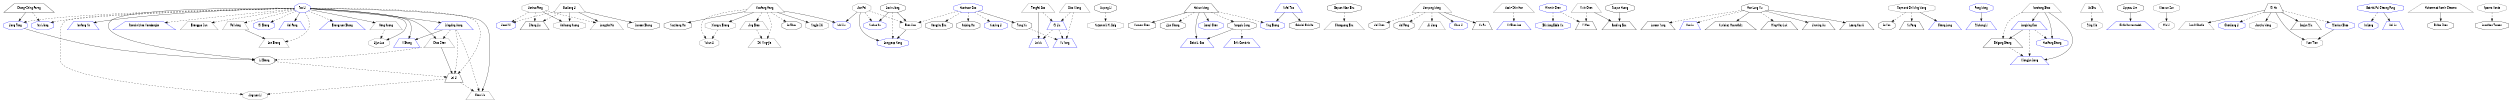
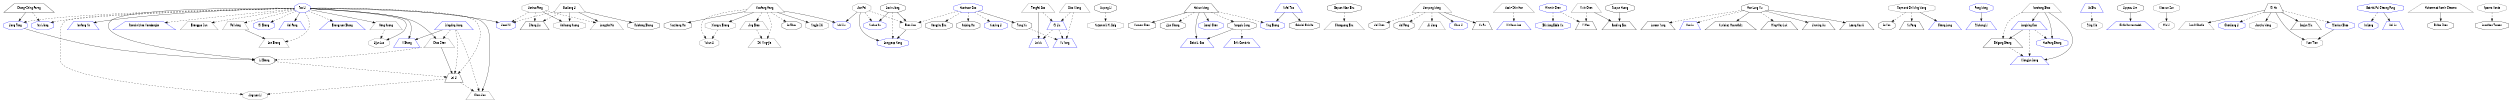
node "Jia Zhu": color gray40 -> blue
edge "Tao Li" -> "Dingding Wang": now "Tao Li" -> "Jiacai Ni"
node "Duncan Zhong": label "Duncan Zhong" -> "Ruicheng Zhong"
node "Ki-Zhen Lee": label "Ki-Zhen Lee" -> "Ki-Hoon Lee"
node "Chen Lin": label "Chen Lin" -> "Chen Jian"
